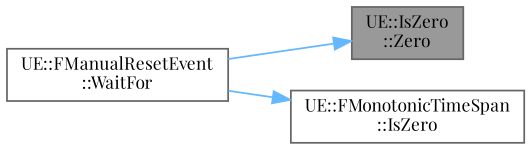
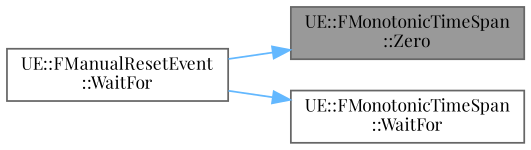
node "UE::IsZero ::Zero": label "UE::IsZero ::Zero" -> "UE::FMonotonicTimeSpan ::Zero"
node "UE::FMonotonicTimeSpan ::IsZero": label "UE::FMonotonicTimeSpan ::IsZero" -> "UE::FMonotonicTimeSpan ::WaitFor"
